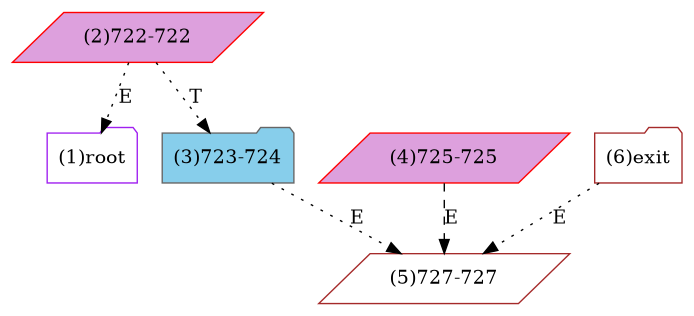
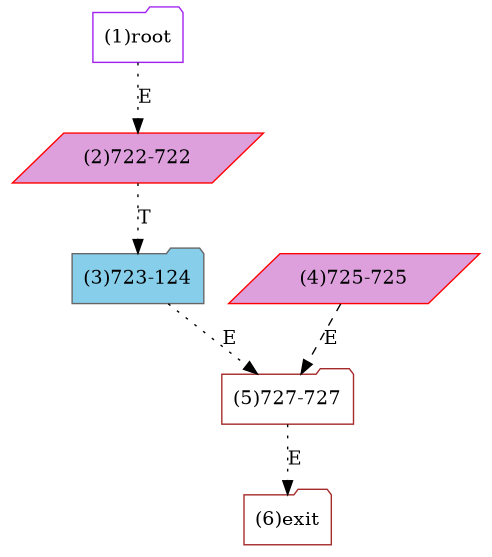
edge "(2)722-722" -> "(1)root": reversed
node "(3)723-724": label "(3)723-724" -> "(3)723-124"
edge "(6)exit" -> "(5)727-727": reversed
node "(5)727-727": shape parallelogram -> folder
